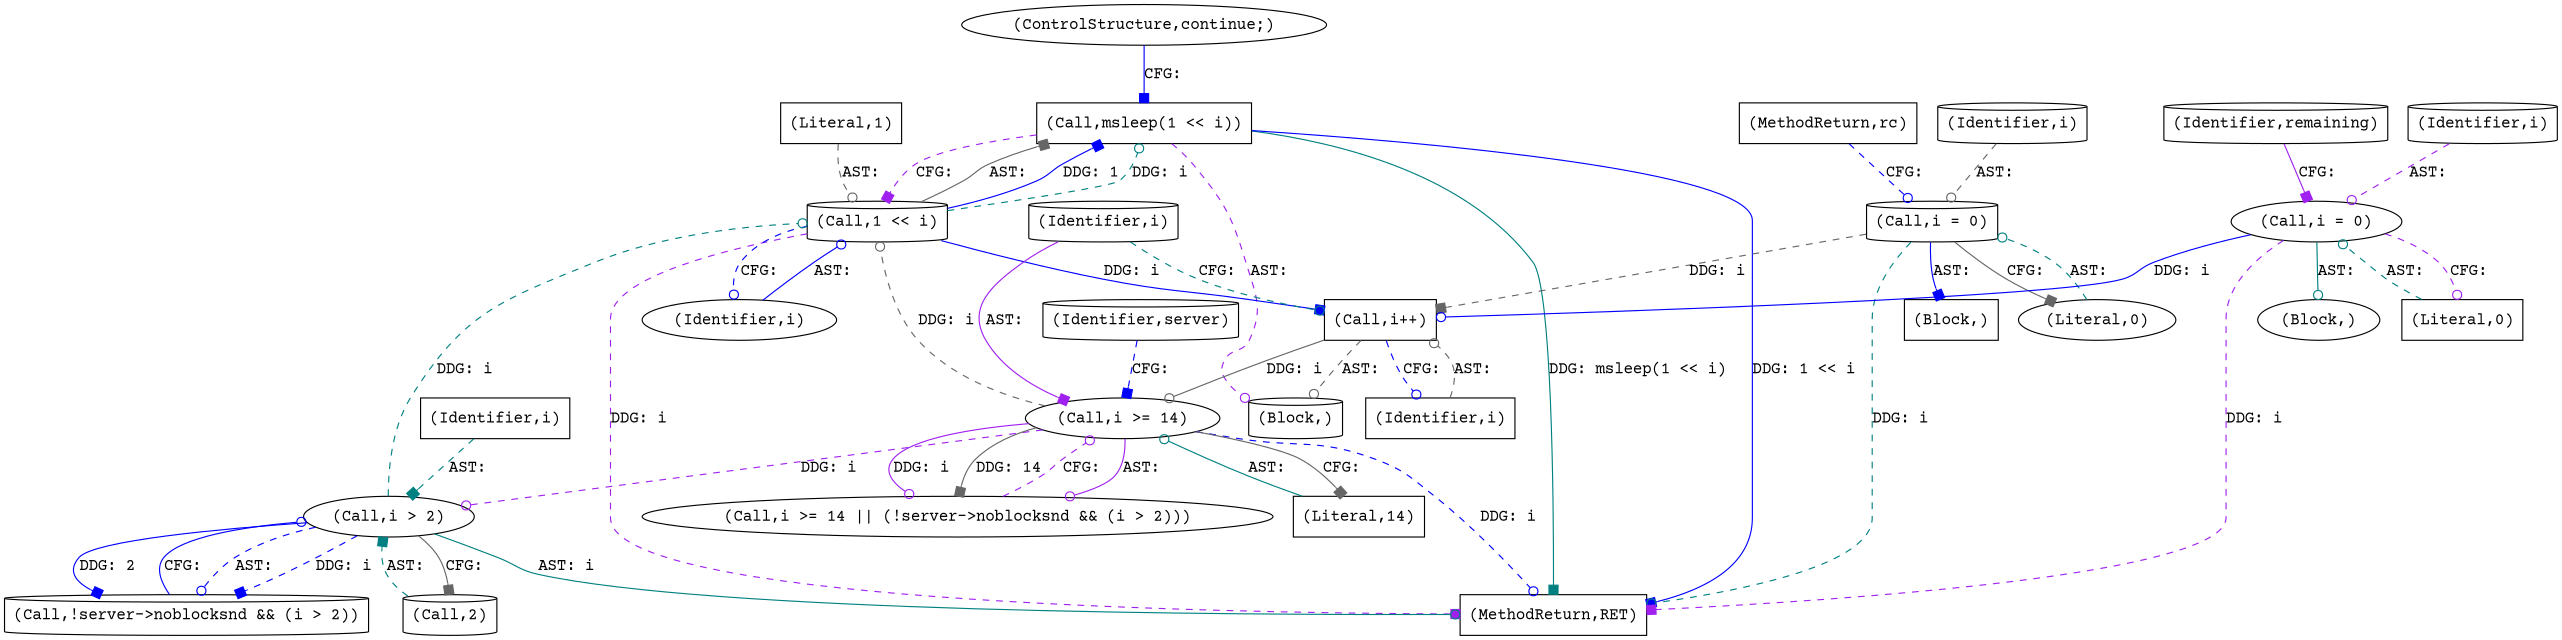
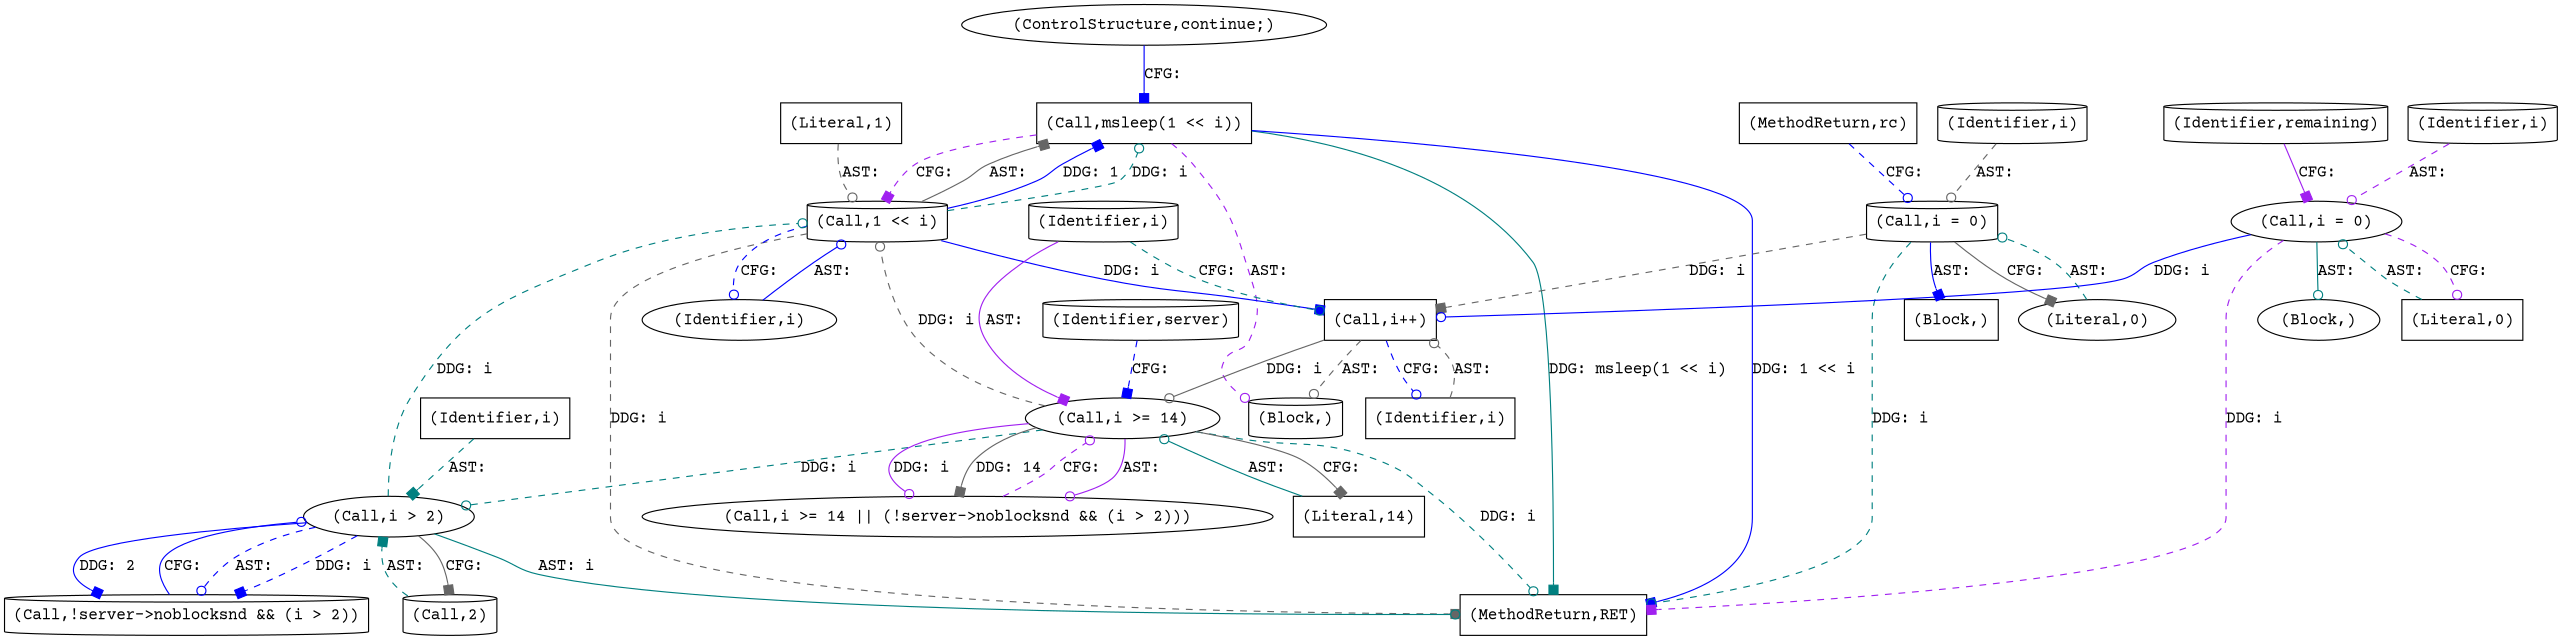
edge "(Call,i >= 14)" -> "(MethodReturn,RET)": color blue -> teal
edge "(Call,i >= 14)" -> "(Call,i > 2)": color purple -> teal
edge "(Call,1 << i)" -> "(MethodReturn,RET)": color purple -> gray40
